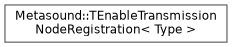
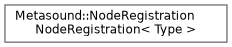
node "Metasound::TEnableTransmission NodeRegistration< Type >": label "Metasound::TEnableTransmission NodeRegistration< Type >" -> "Metasound::NodeRegistration NodeRegistration< Type >"
